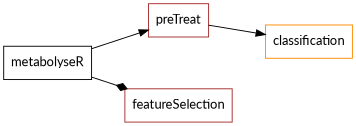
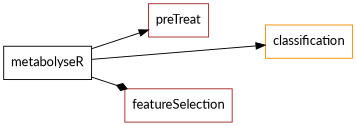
edge "preTreat" -> "classification": now "metabolyseR" -> "classification"
